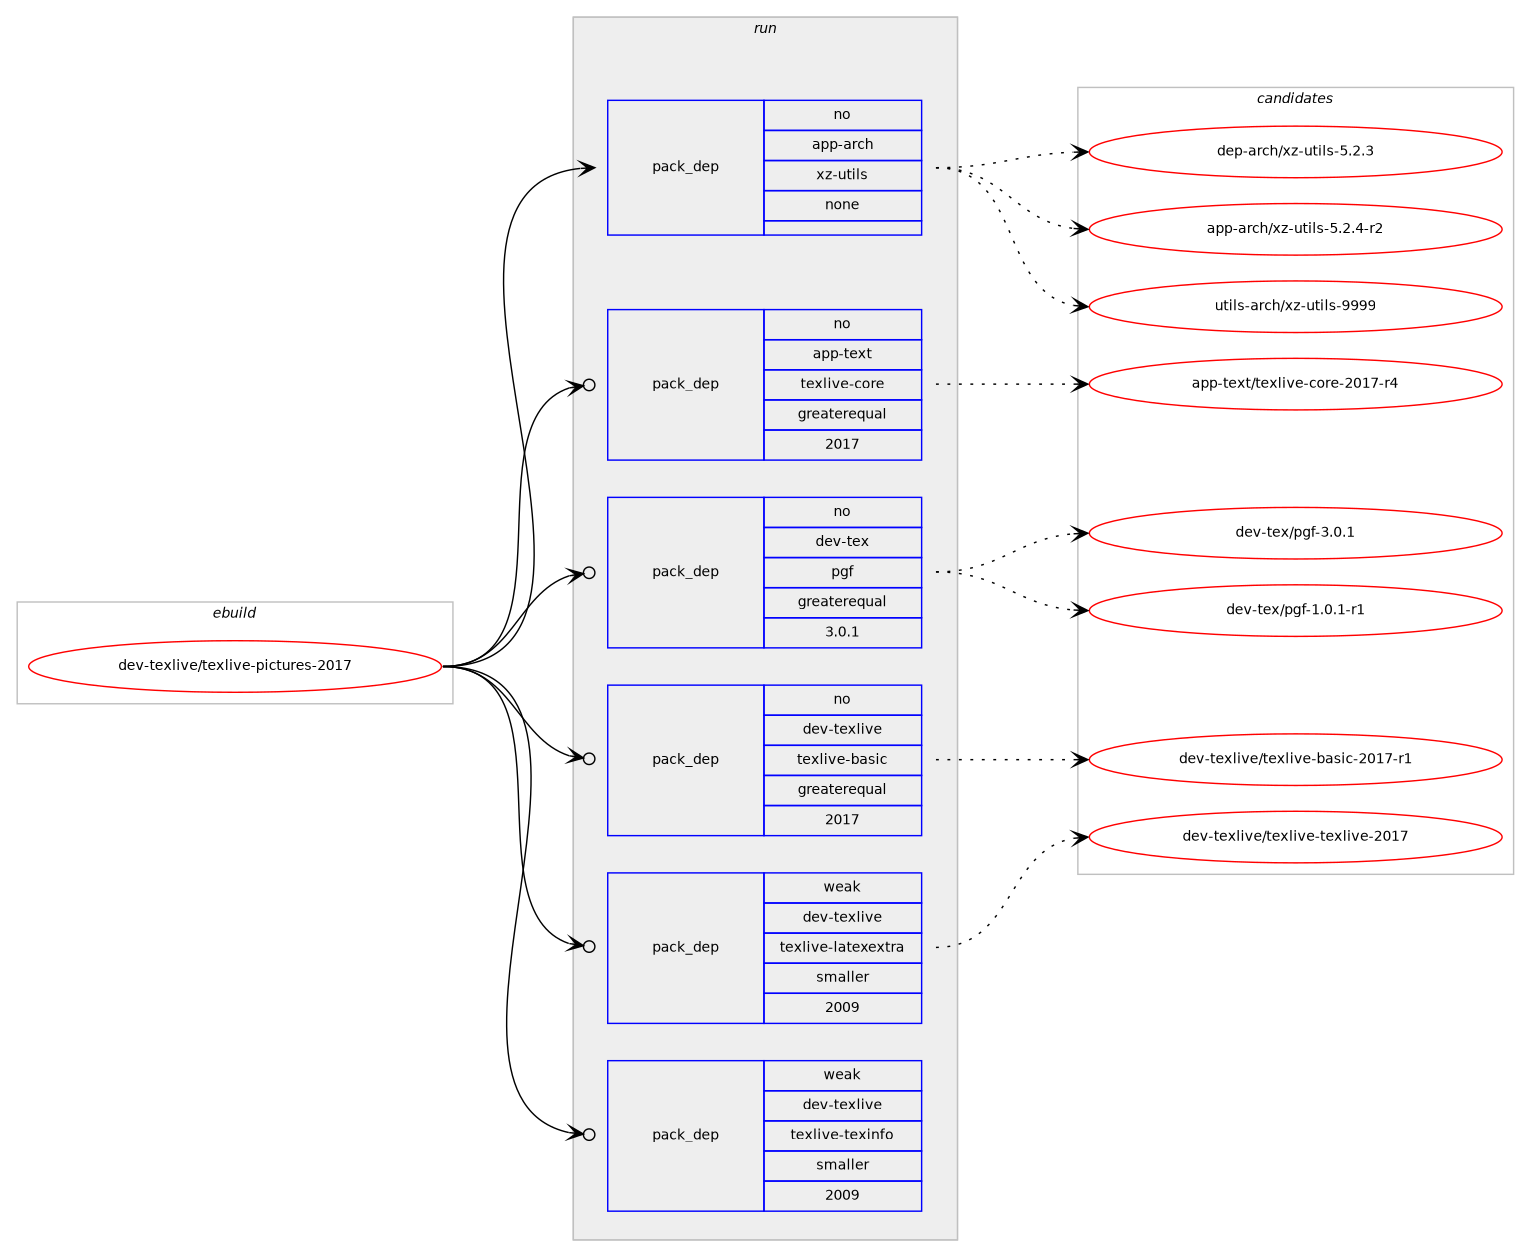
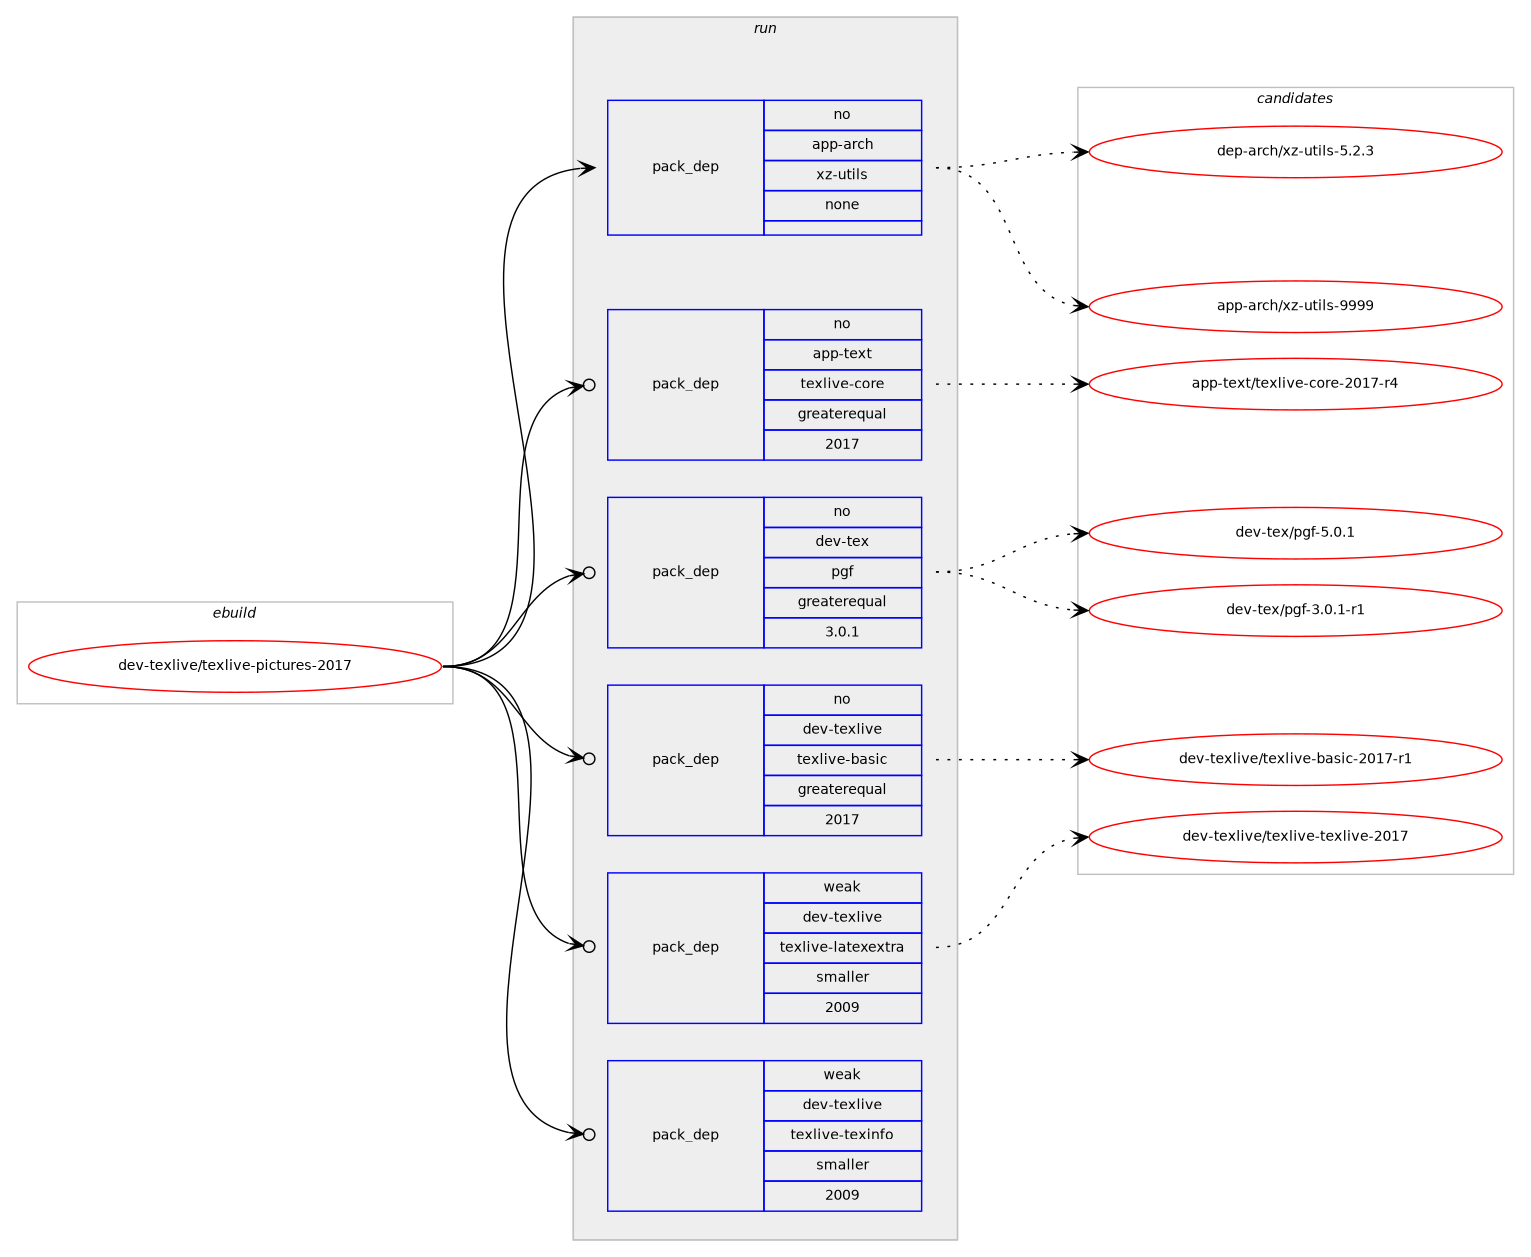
node "app-arch/xz-utils-5.2.4-r2": removed
node "utils-arch/xz-utils-9999": label "utils-arch/xz-utils-9999" -> "app-arch/xz-utils-9999"
node "dev-tex/pgf-3.0.1": label "dev-tex/pgf-3.0.1" -> "dev-tex/pgf-5.0.1"
node "dev-tex/pgf-1.0.1-r1": label "dev-tex/pgf-1.0.1-r1" -> "dev-tex/pgf-3.0.1-r1"
